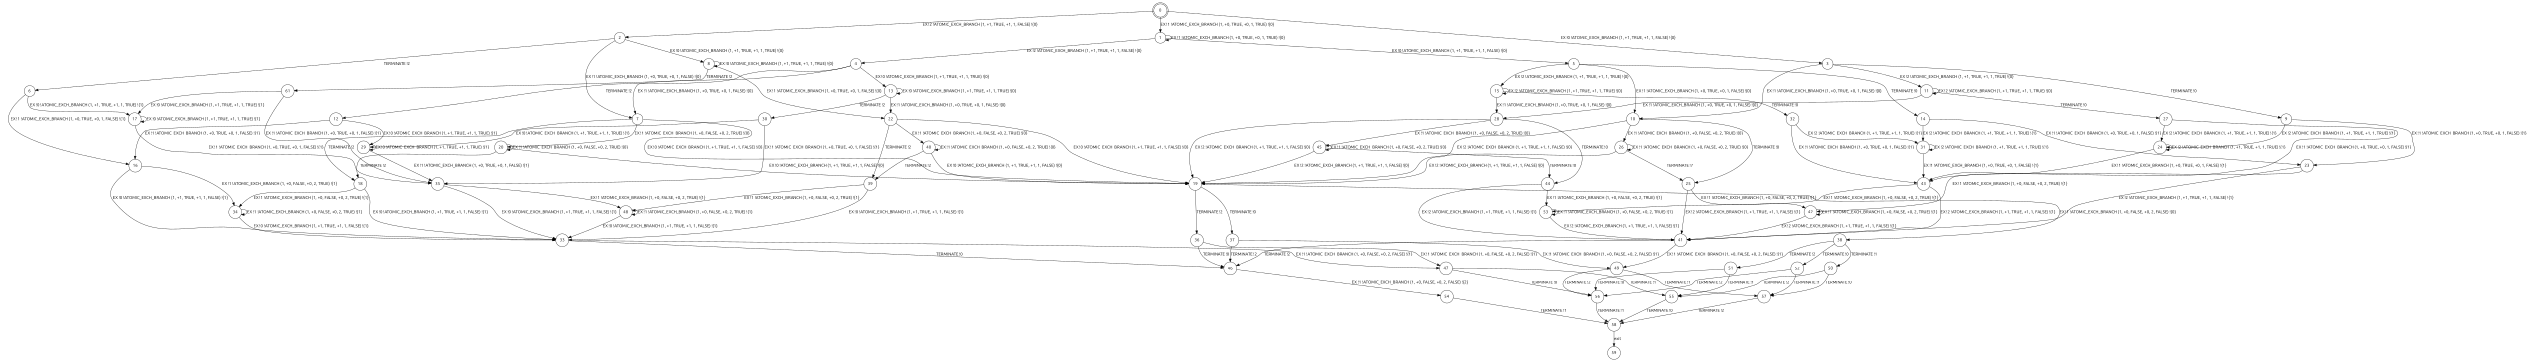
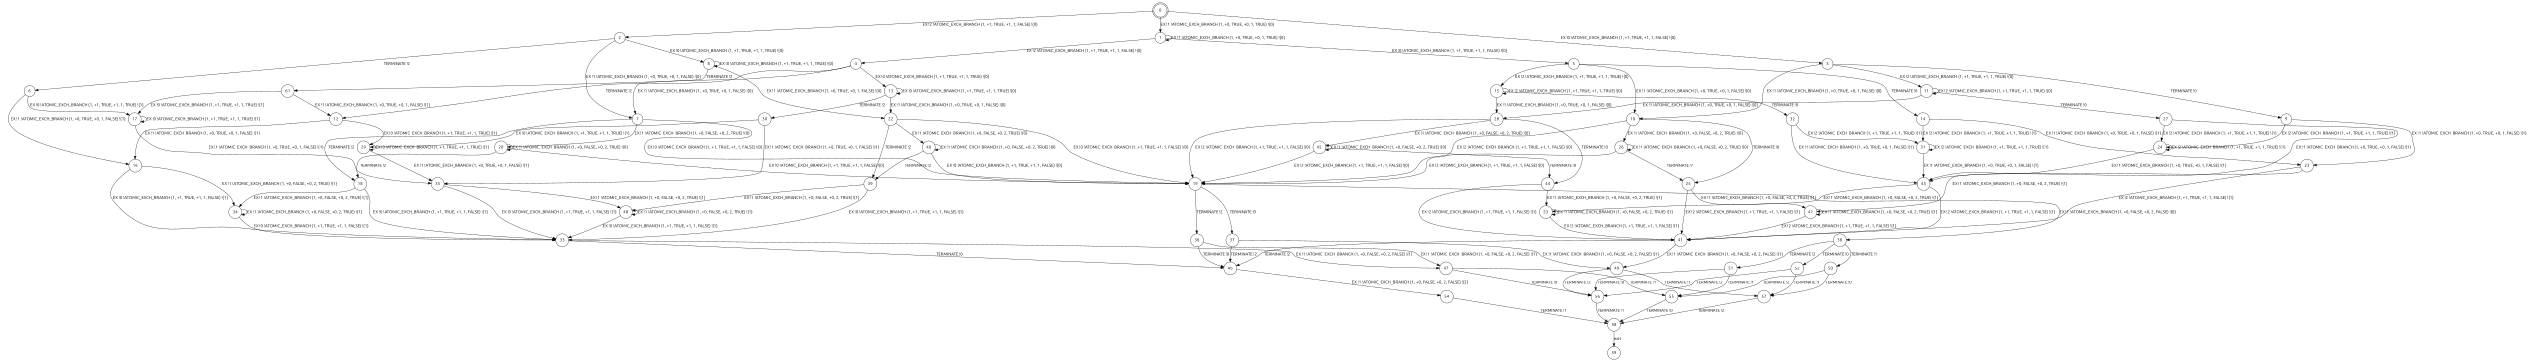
edge "61" -> "35": now "61" -> "12"
